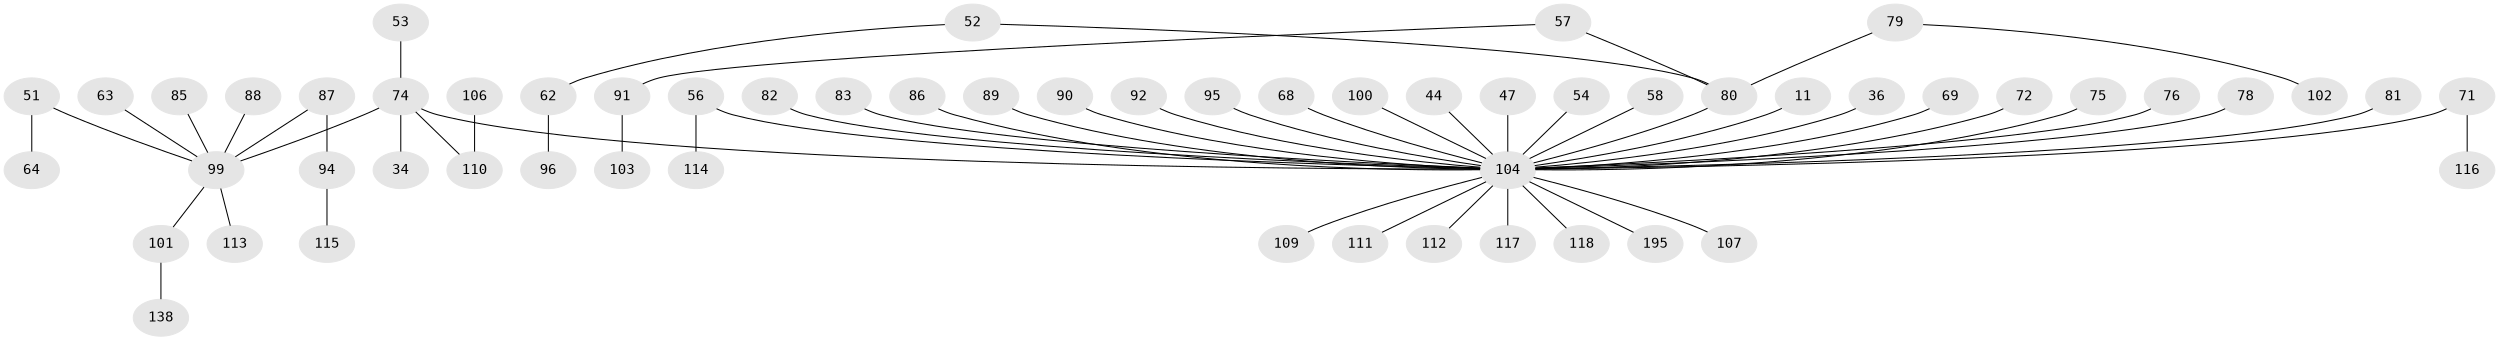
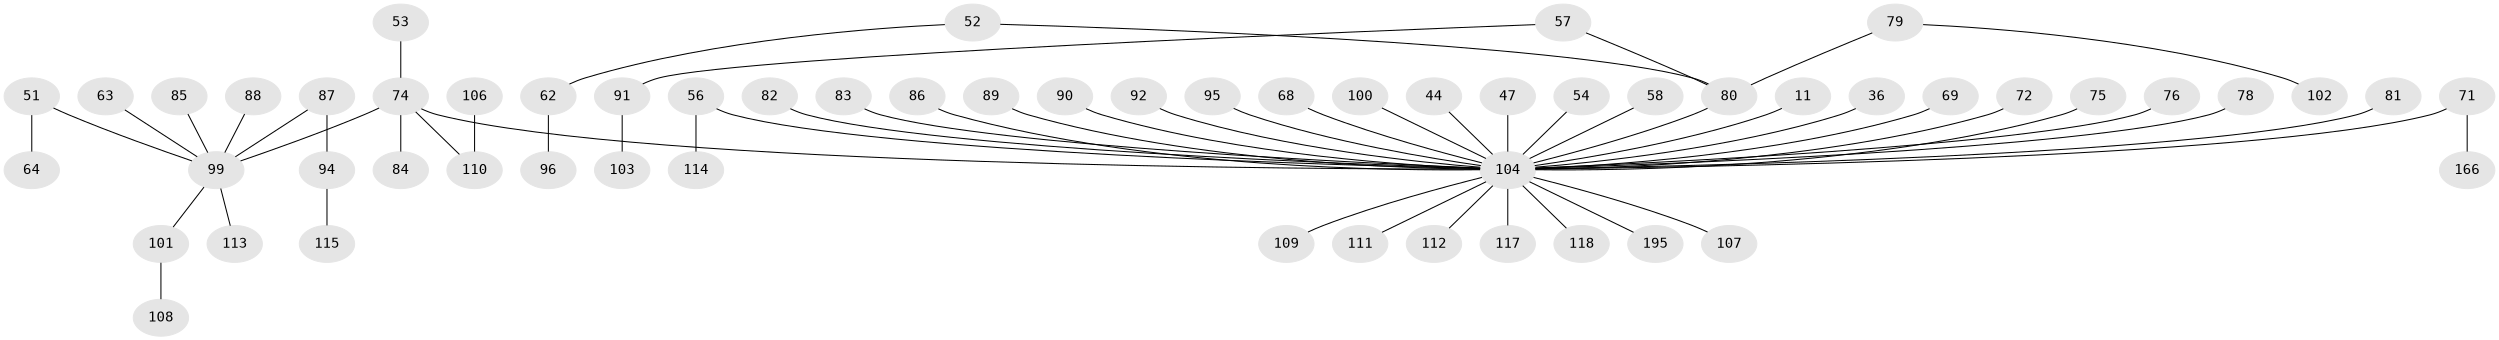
node "34": label "34" -> "84"
node "116": label "116" -> "166"
node "138": label "138" -> "108"
